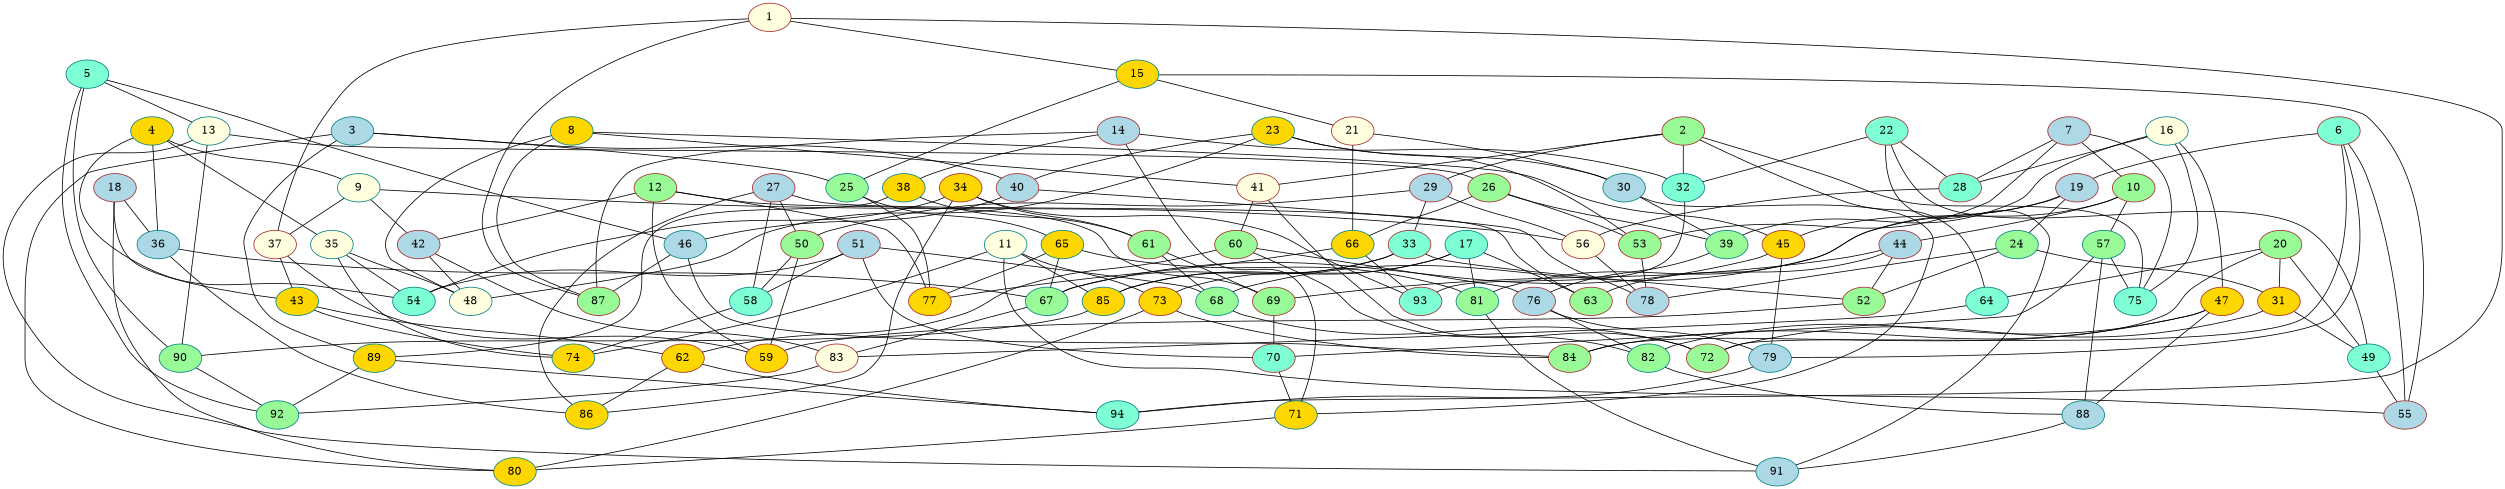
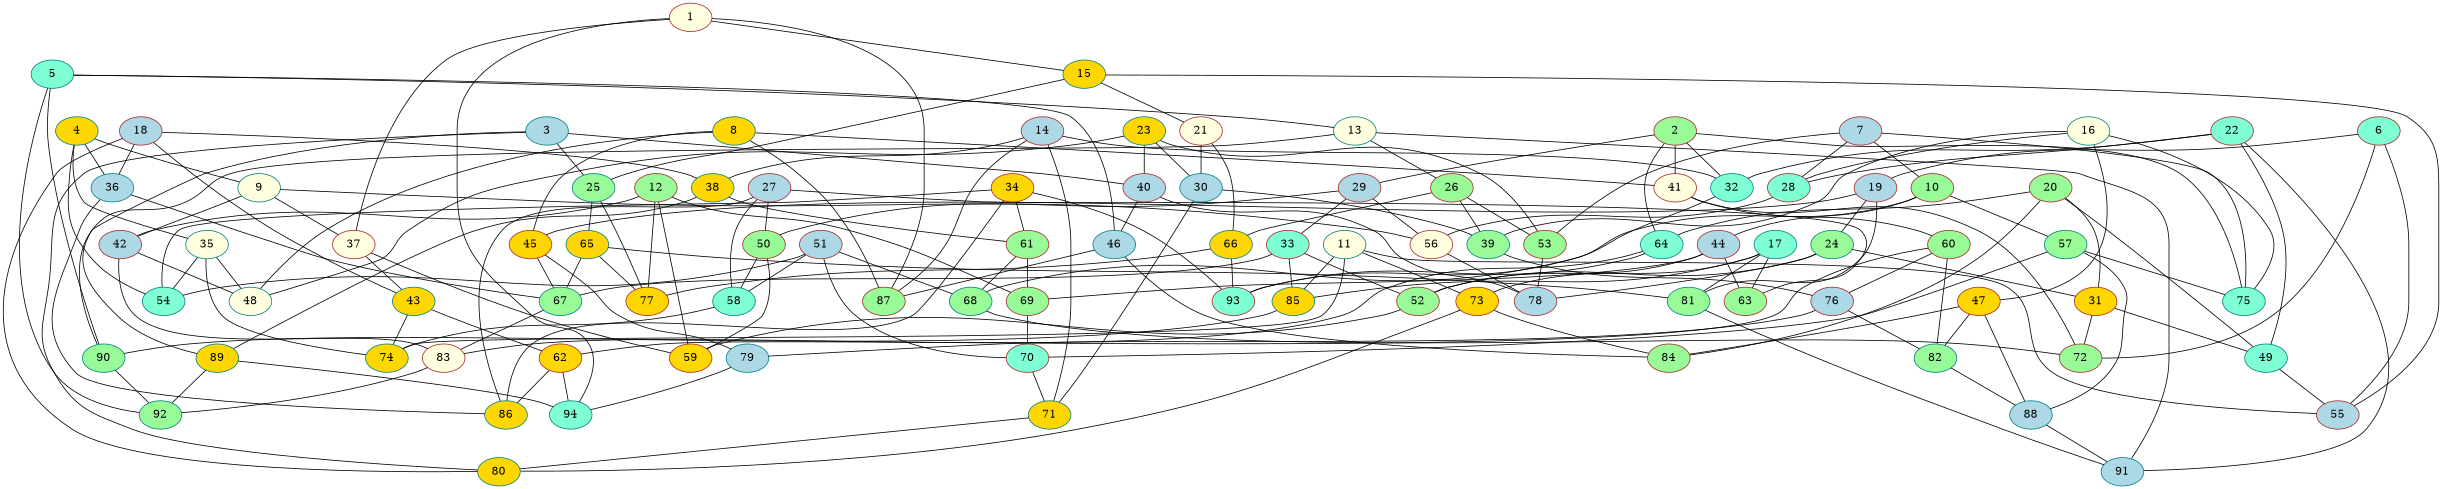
edge "18" -- "38": added
edge "64" -- "93": added
edge "6" -- "79": removed
